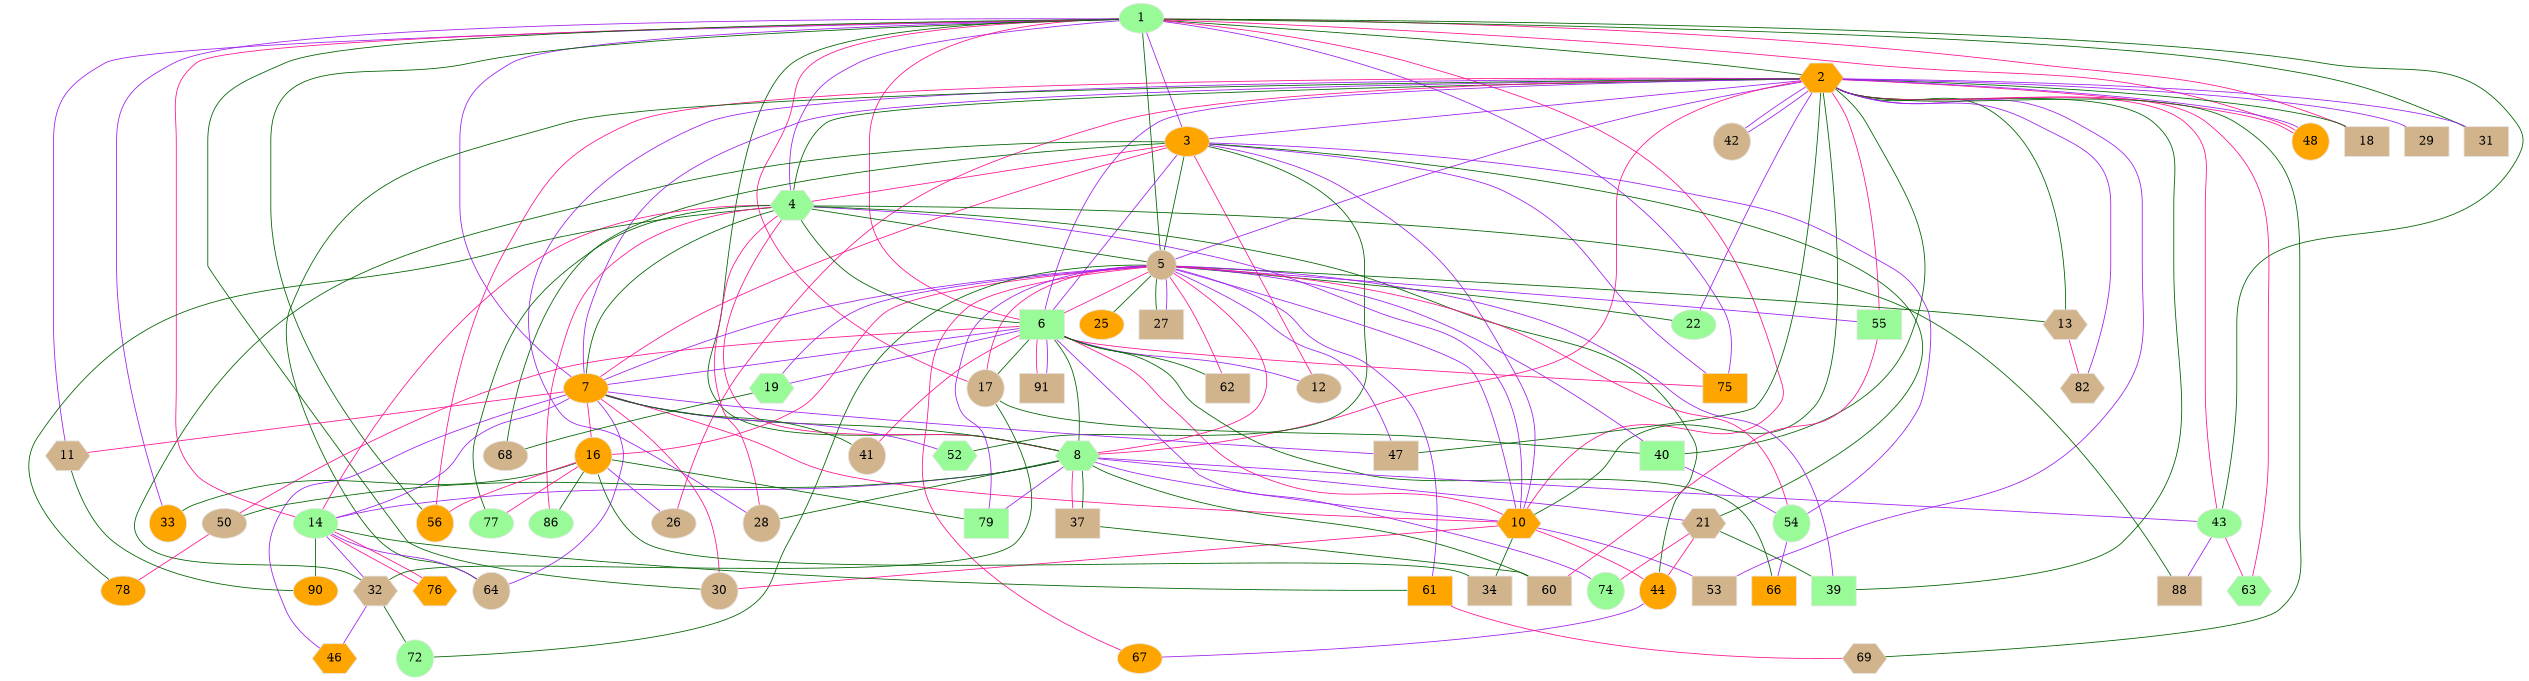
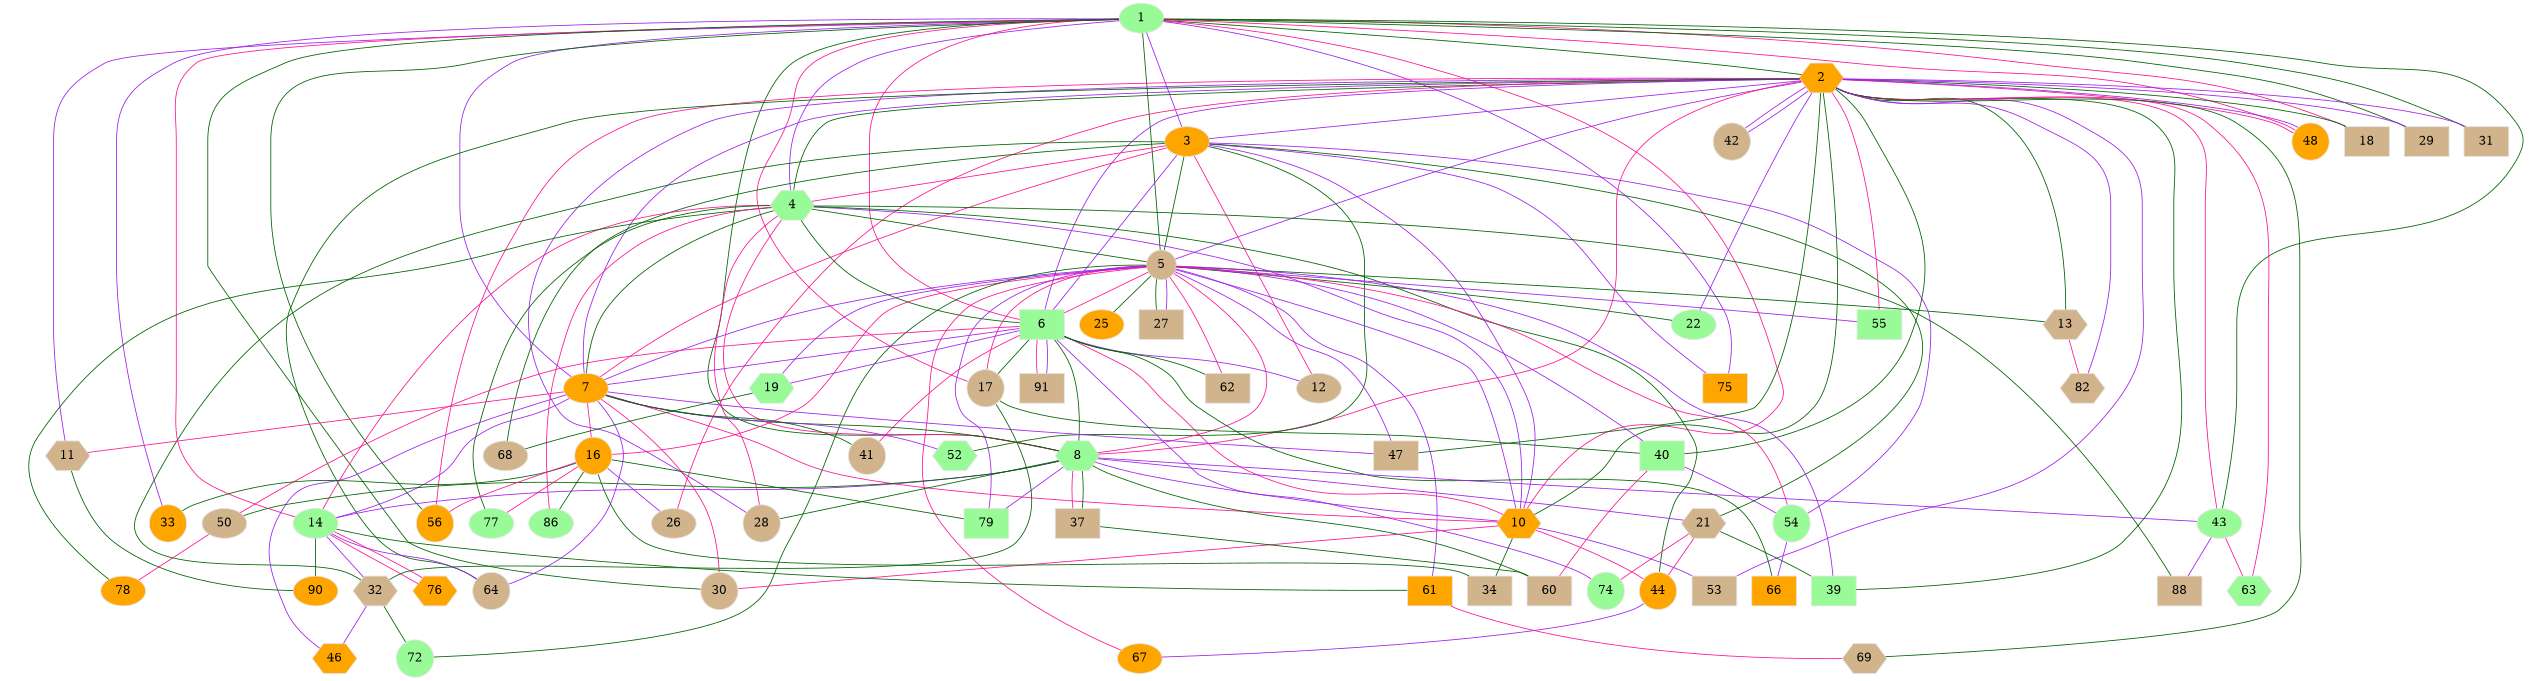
edge "1" -- "29": added
edge "6" -- "75": removed
edge "55" -- "60": now "40" -- "60"
